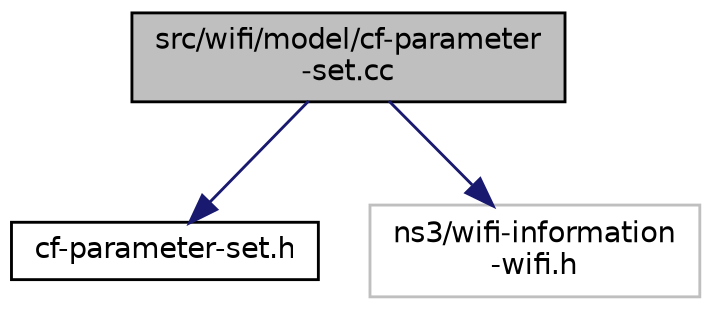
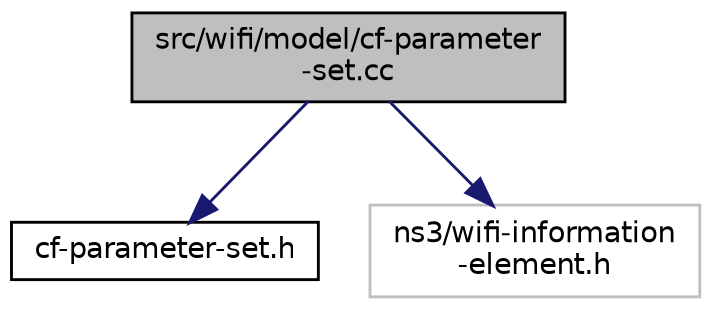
node "ns3/wifi-information -wifi.h": label "ns3/wifi-information -wifi.h" -> "ns3/wifi-information -element.h"
